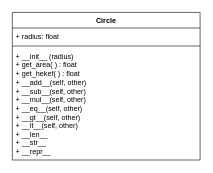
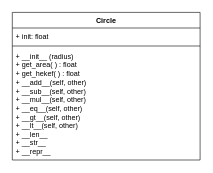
node "+ radius: float": label "+ radius: float" -> "+ init: float"
